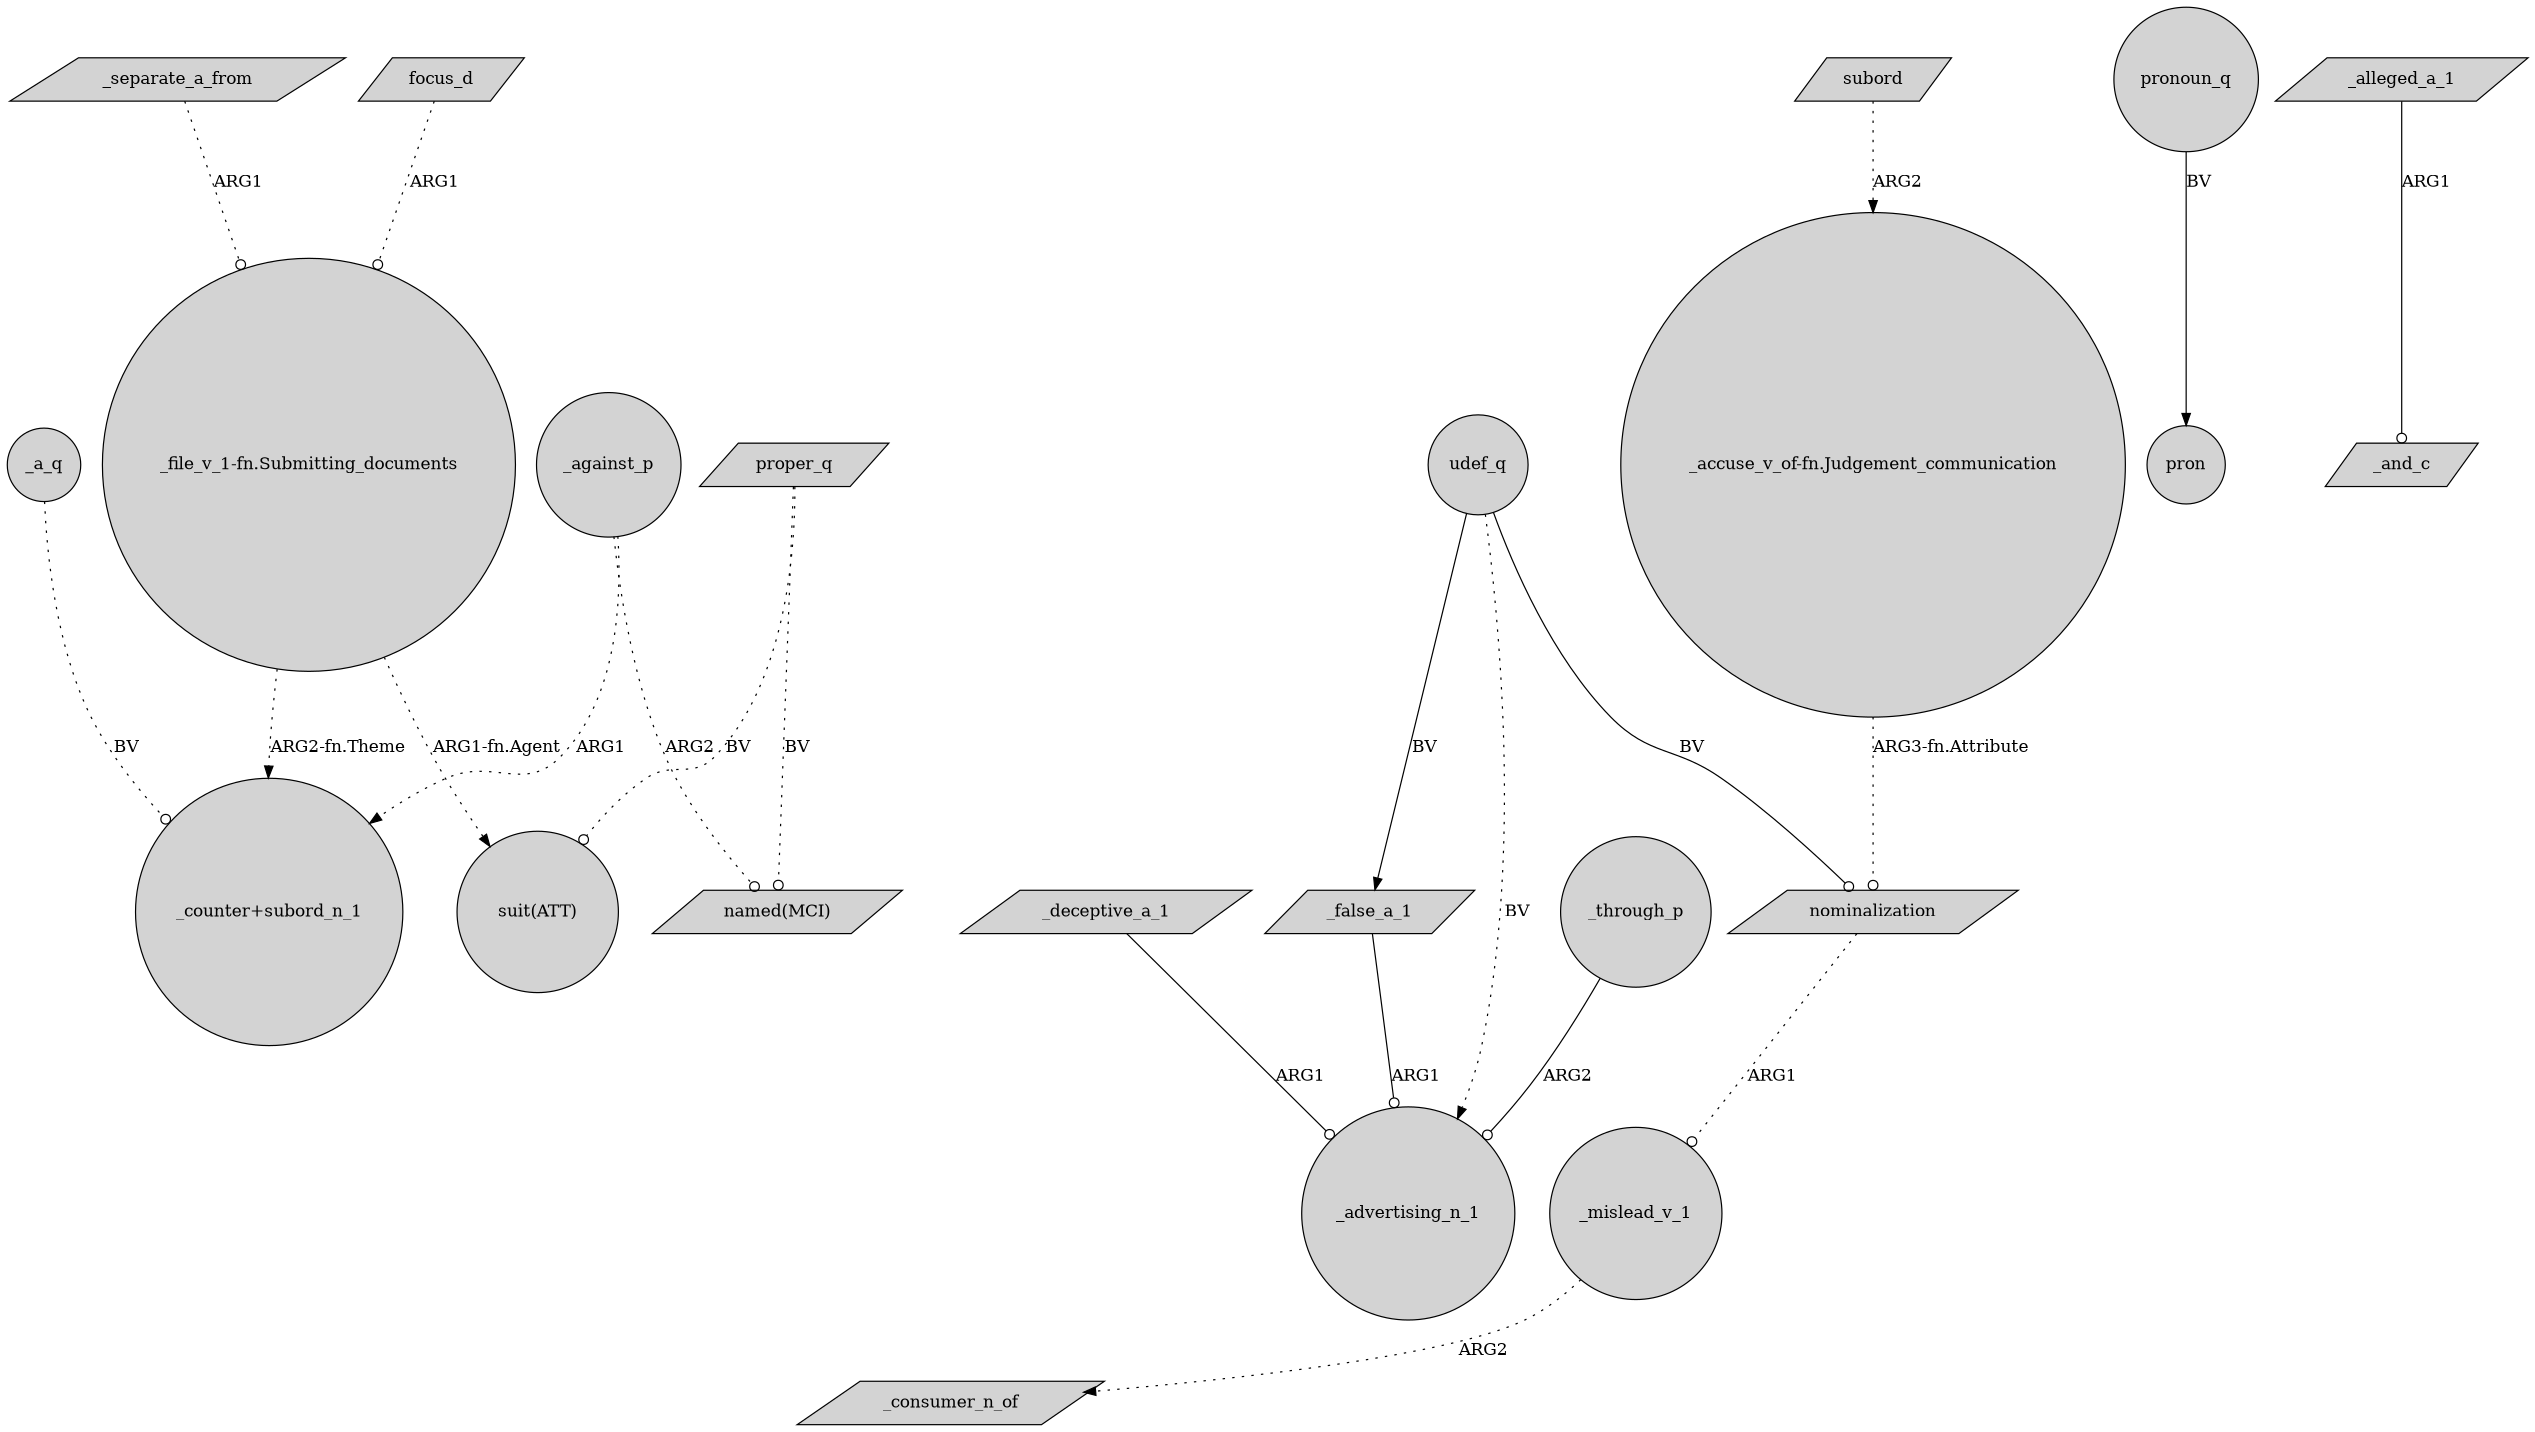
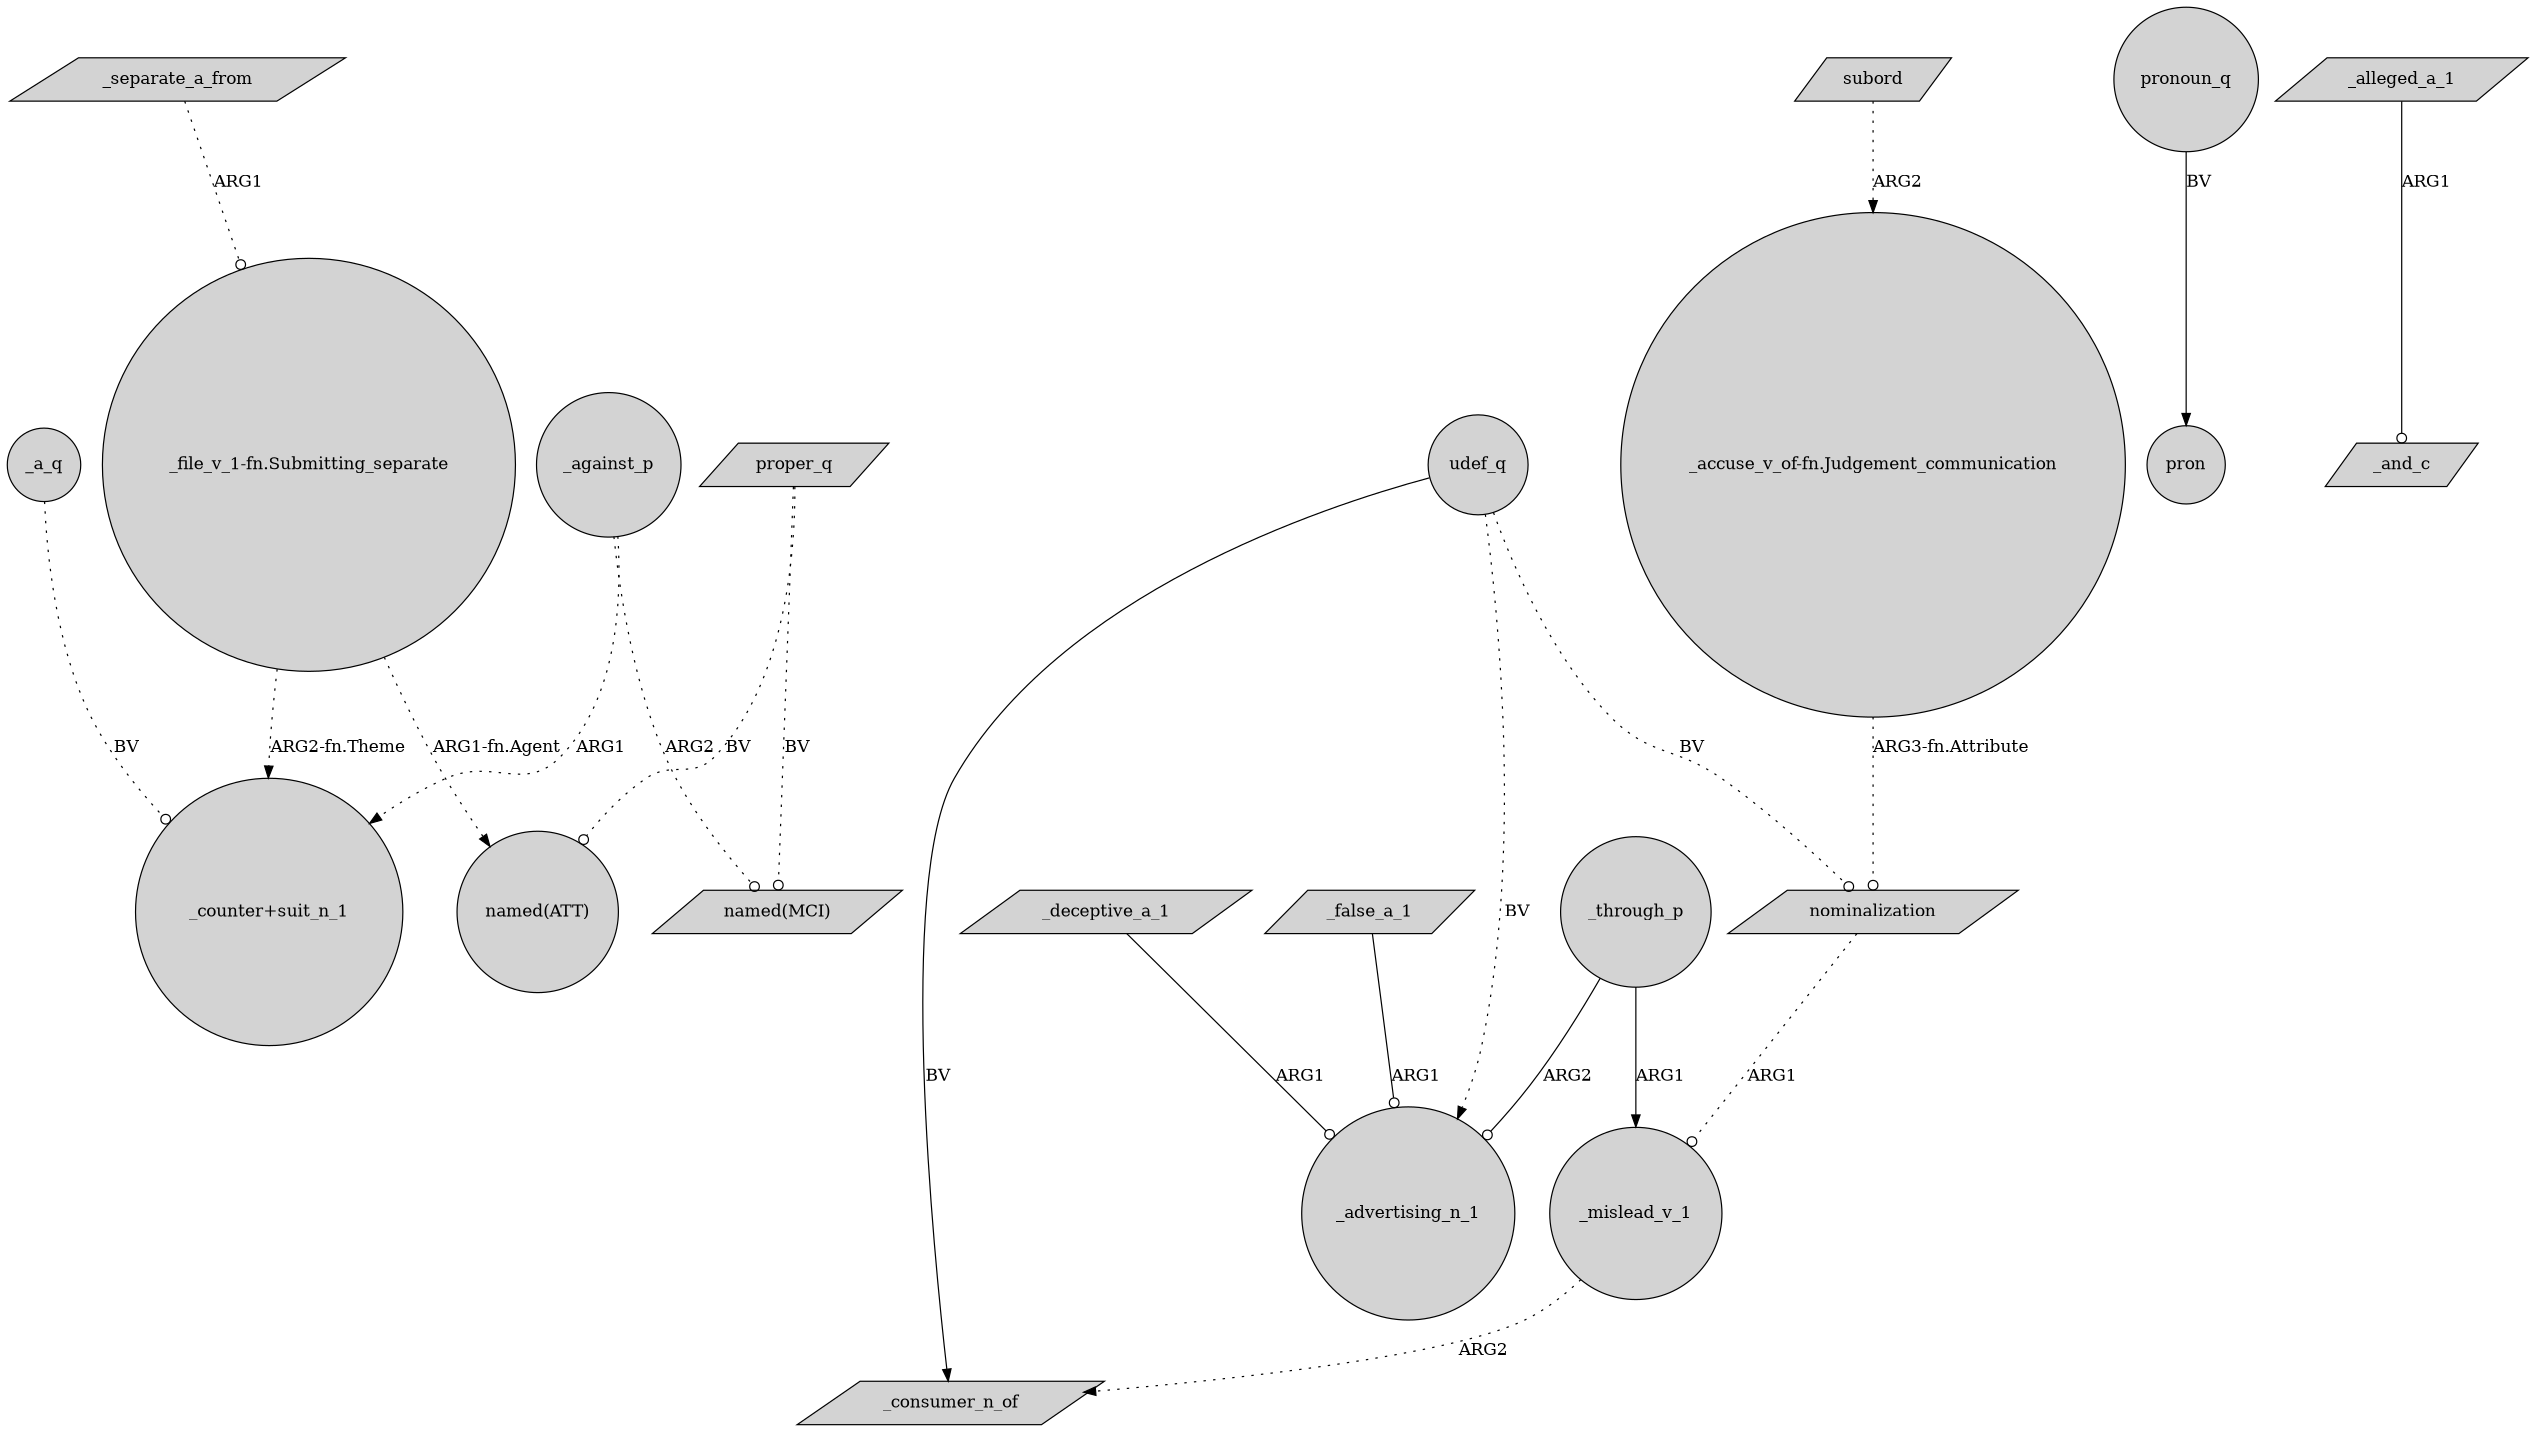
node "focus_d": removed
node "_file_v_1-fn.Submitting_documents": label "_file_v_1-fn.Submitting_documents" -> "_file_v_1-fn.Submitting_separate"
edge "udef_q" -> "_false_a_1": now "udef_q" -> "_consumer_n_of"
edge "udef_q" -> "nominalization": style solid -> dotted
node "_counter+subord_n_1": label "_counter+subord_n_1" -> "_counter+suit_n_1"
node "suit(ATT)": label "suit(ATT)" -> "named(ATT)"
edge "_through_p" -> "_mislead_v_1": added, label "ARG1"
